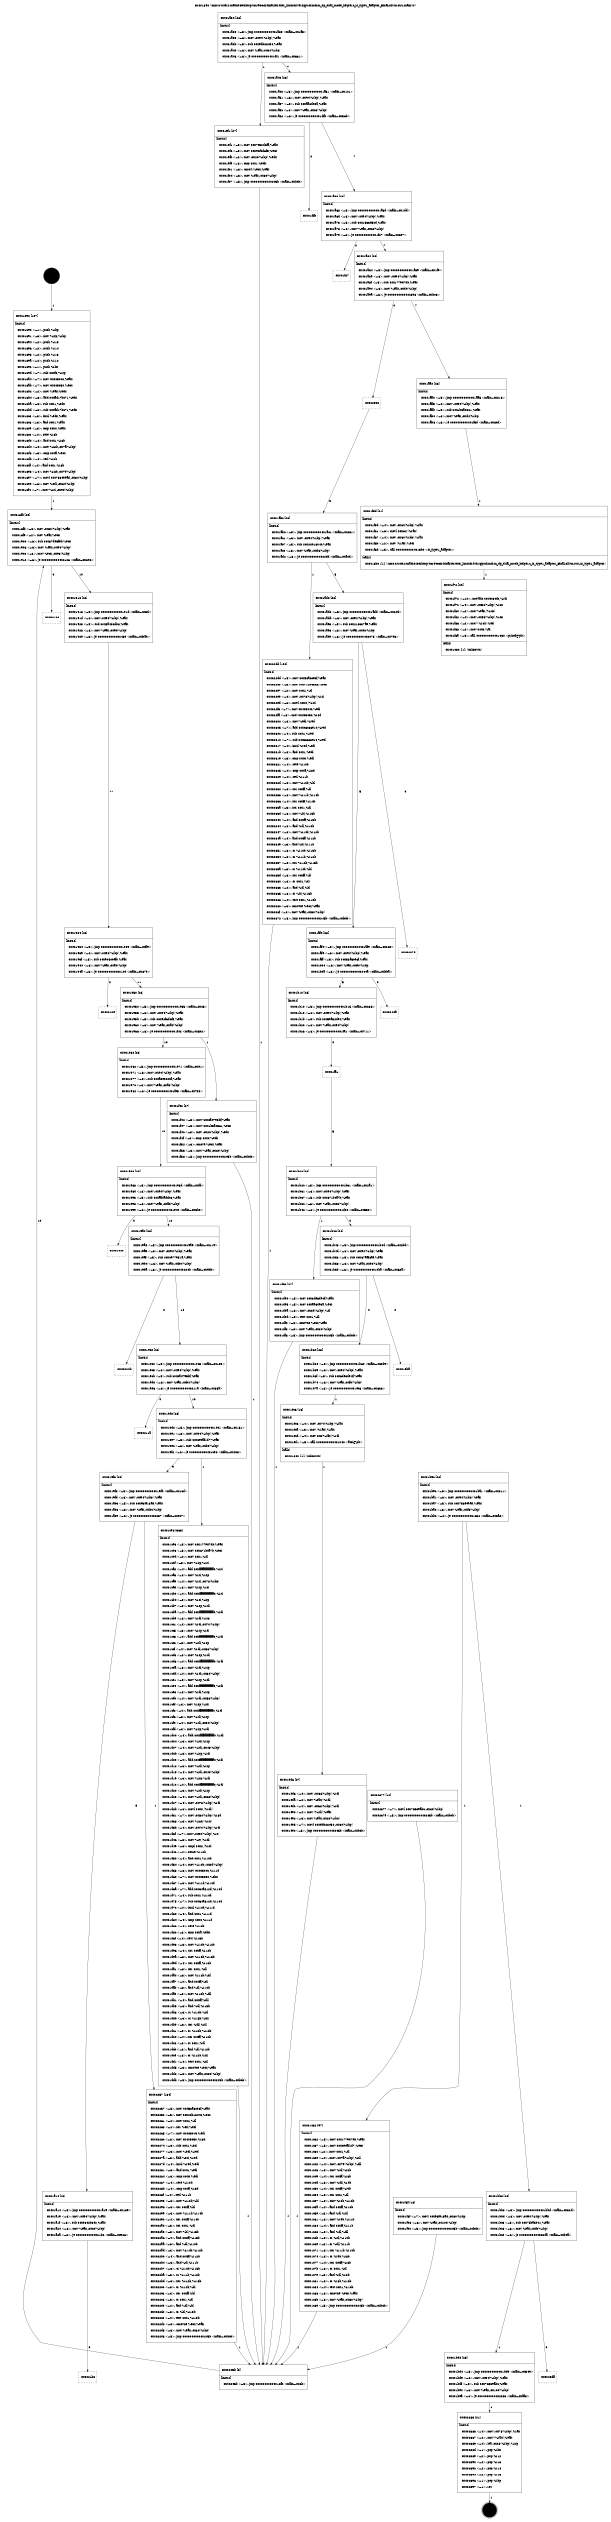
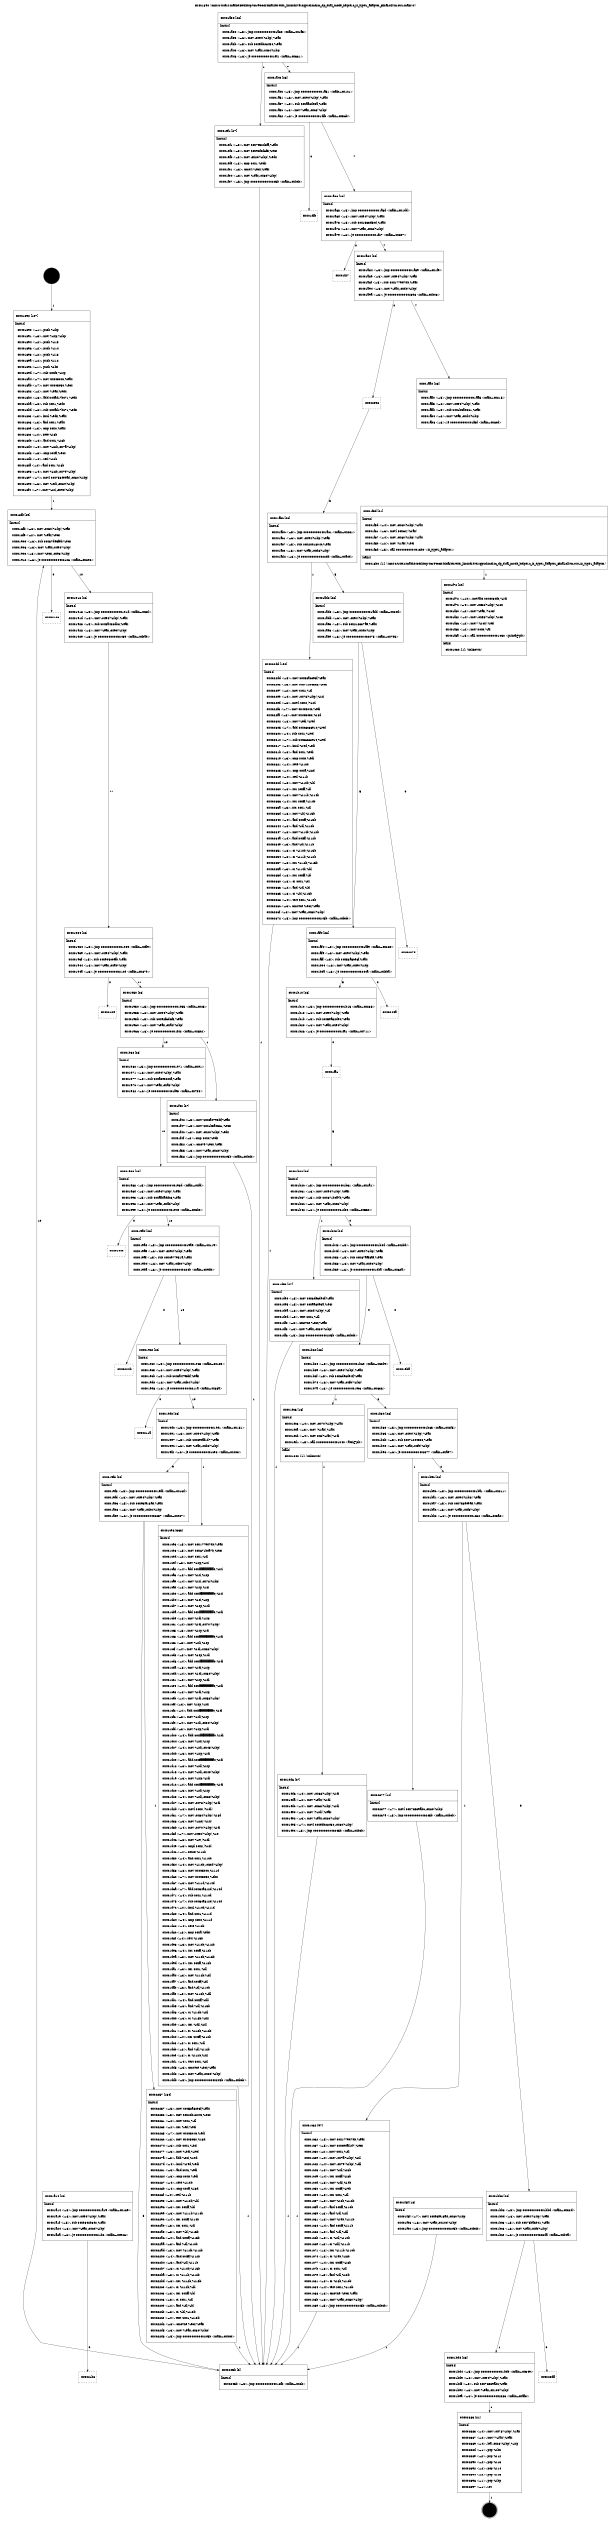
edge "0x401aa0 [28]" -> "0x401f5d [21]": removed, label "1"
node "0x401b80 [28]": added
edge "0x401b9c [28]" -> "0x401bb8 [28]": label " 1" -> " 6"
edge "0x4019f8 [28]" -> "0x401a14 [28]": now "0x4019f8 [28]" -> "0x40245b [5]"
